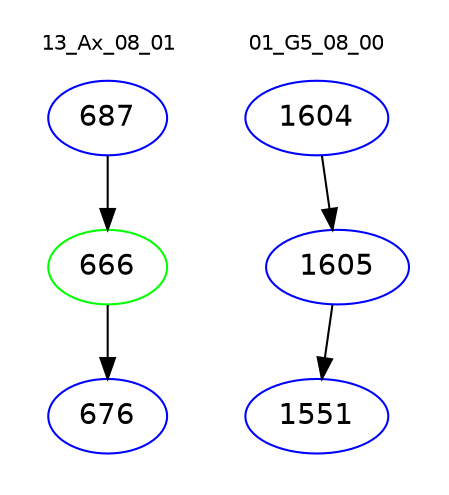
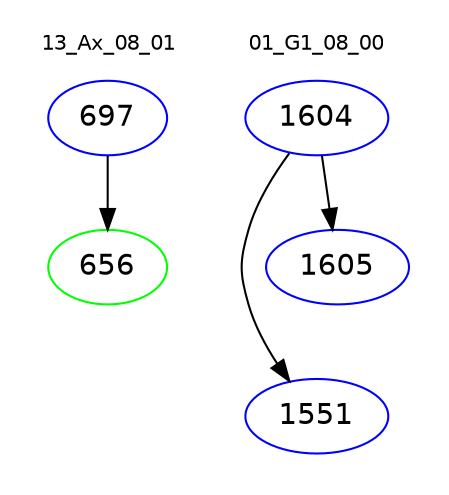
cluster "01_G5_08_00": label "01_G5_08_00" -> "01_G1_08_00"
node "687": label "687" -> "697"
node "666": label "666" -> "656"
edge "1605" -> "1551": now "1604" -> "1551"
node "676": removed
